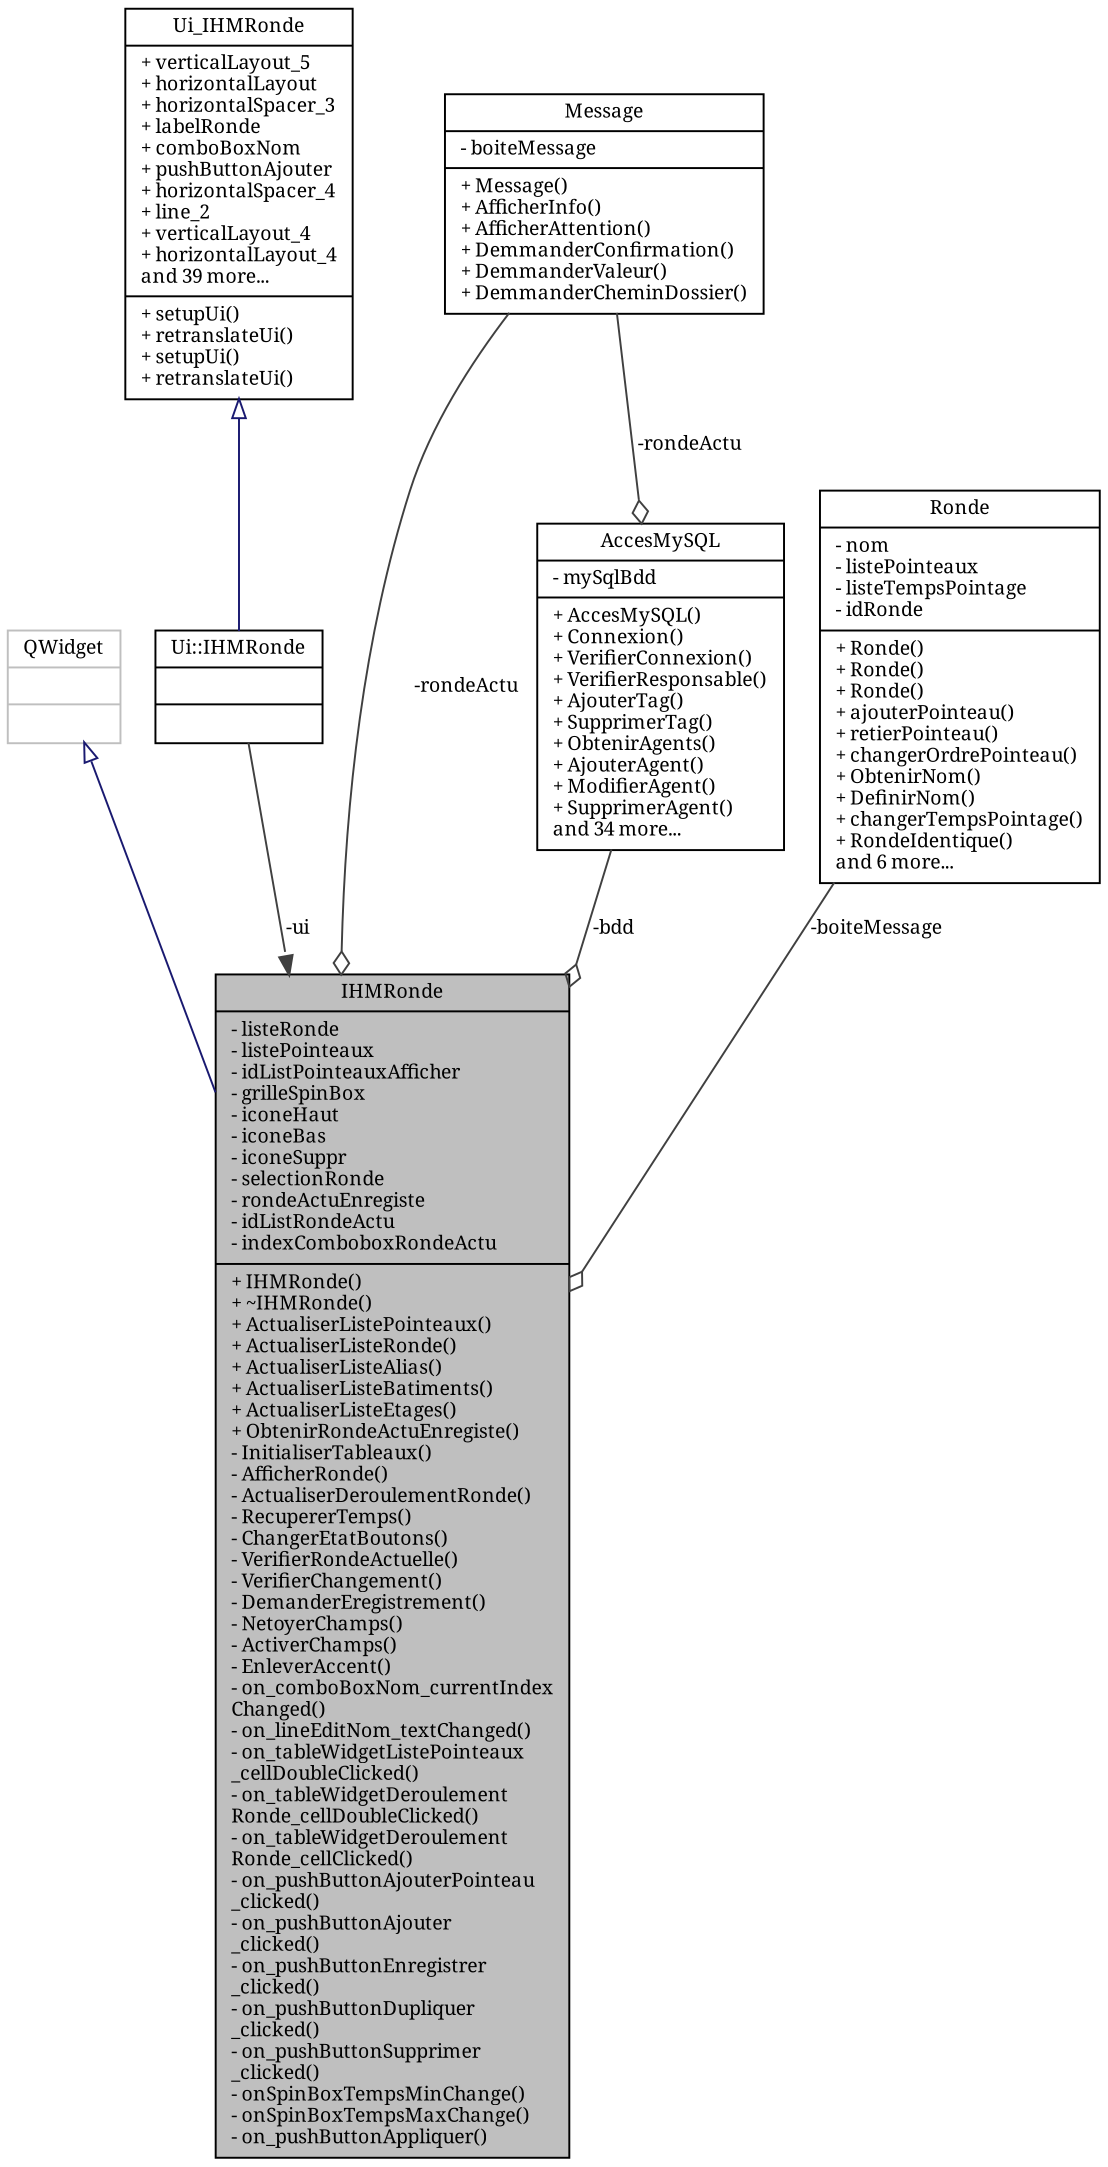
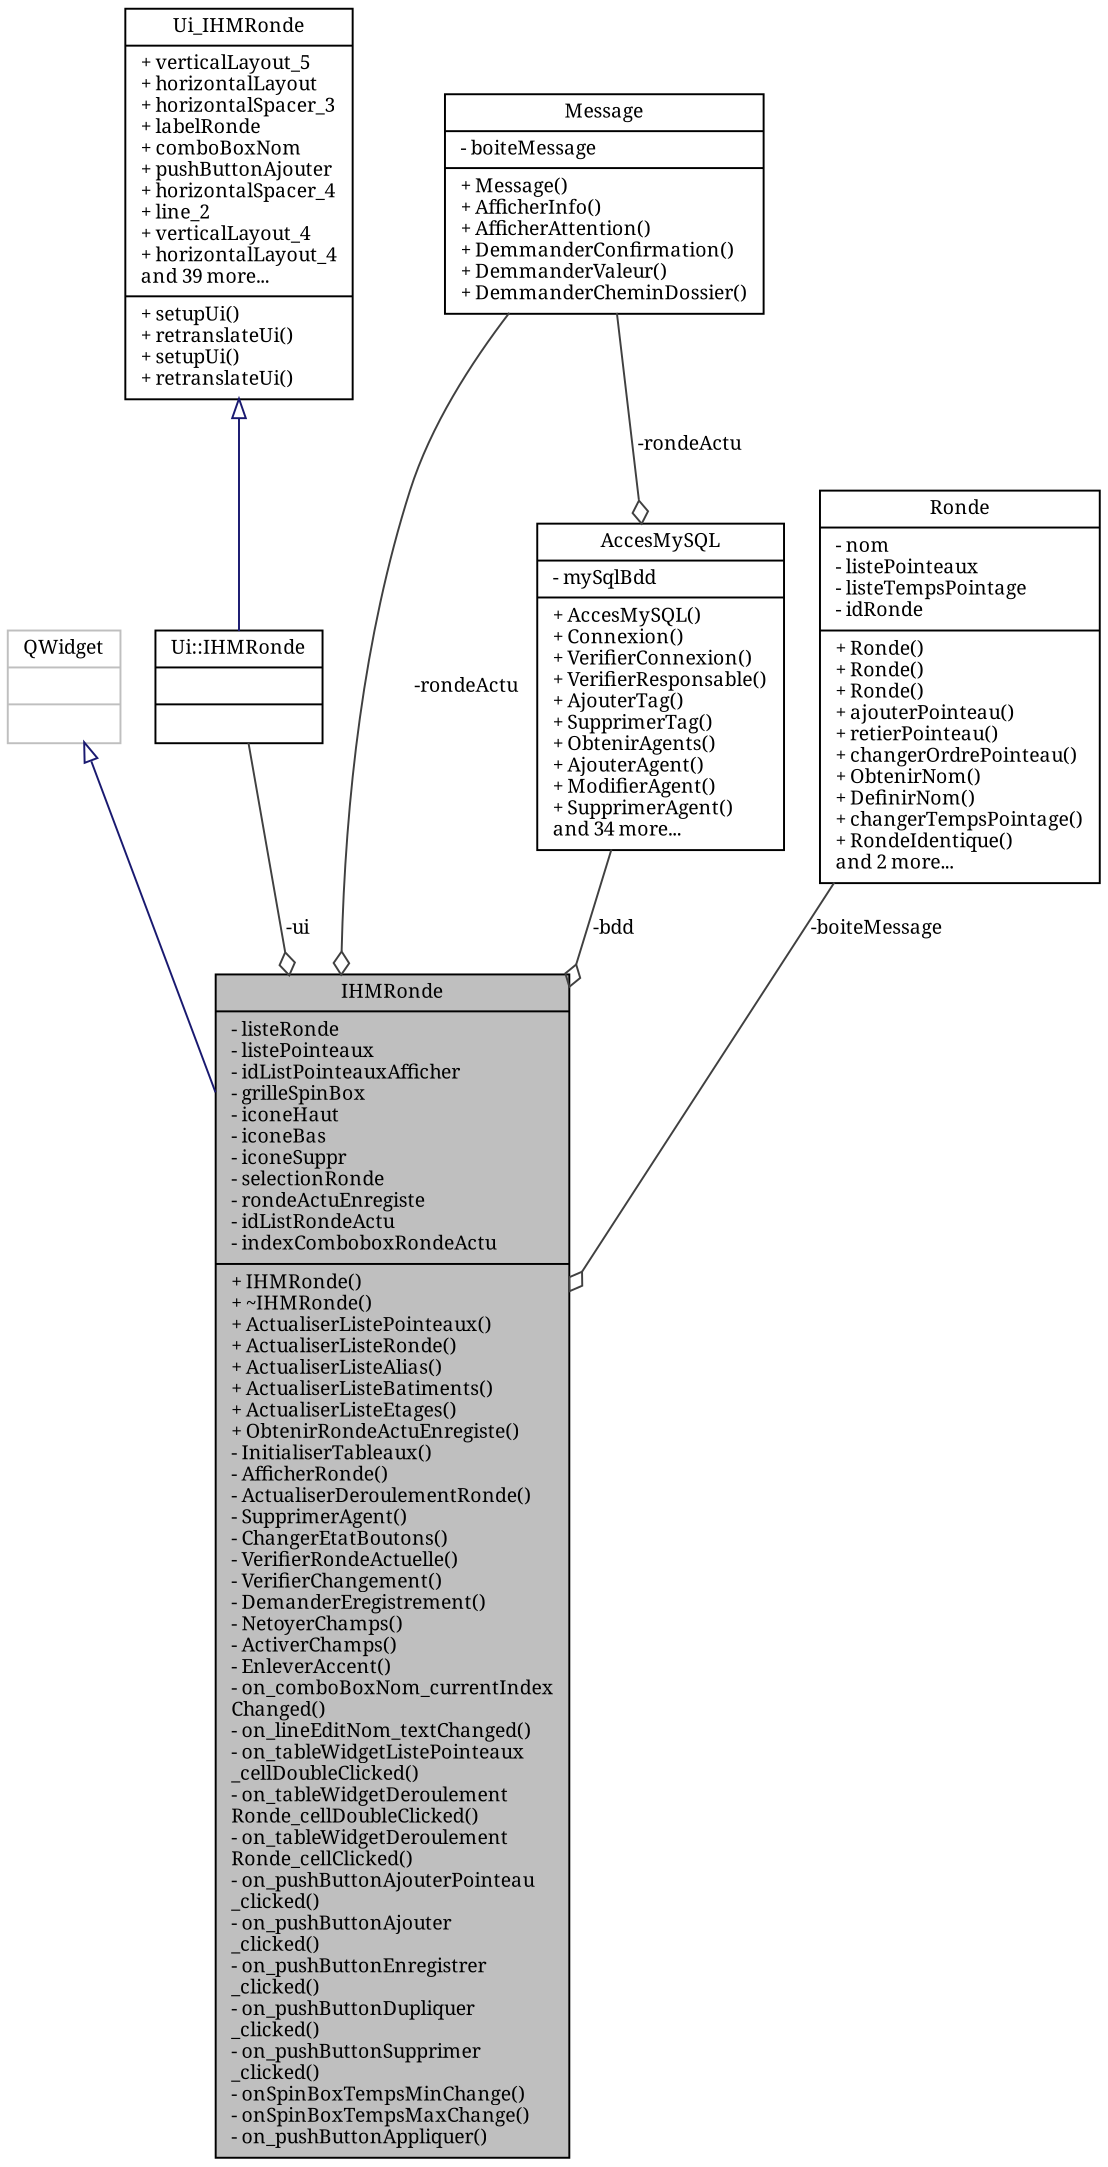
edge "Ui::IHMRonde" -> "IHMRonde": arrowhead normal -> odiamond
node "Ronde": text "and 6 more..." -> "and 2 more..."
node "IHMRonde": text "- RecupererTemps()" -> "- SupprimerAgent()"
